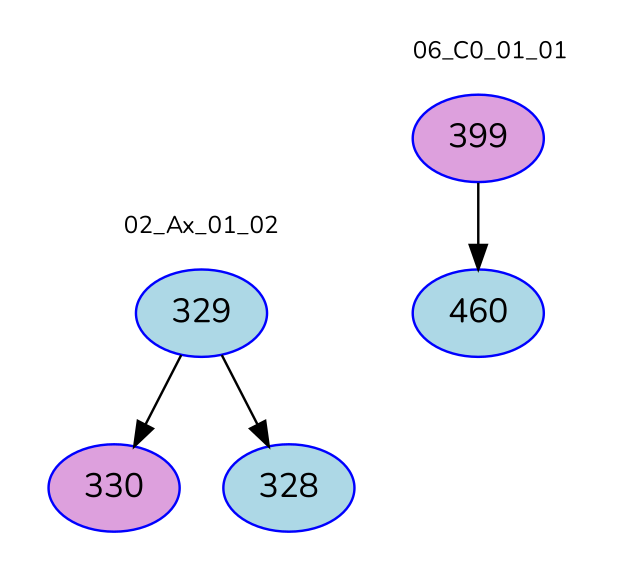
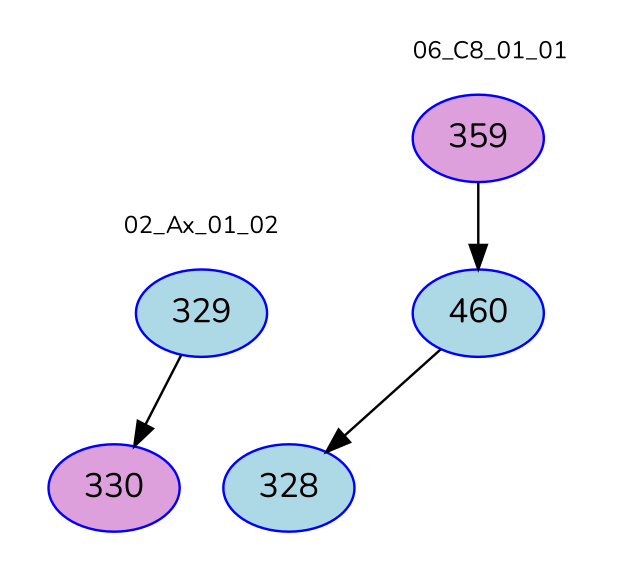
cluster "06_C0_01_01": label "06_C0_01_01" -> "06_C8_01_01"
node "399": label "399" -> "359"
edge "329" -> "328": now "460" -> "328"
